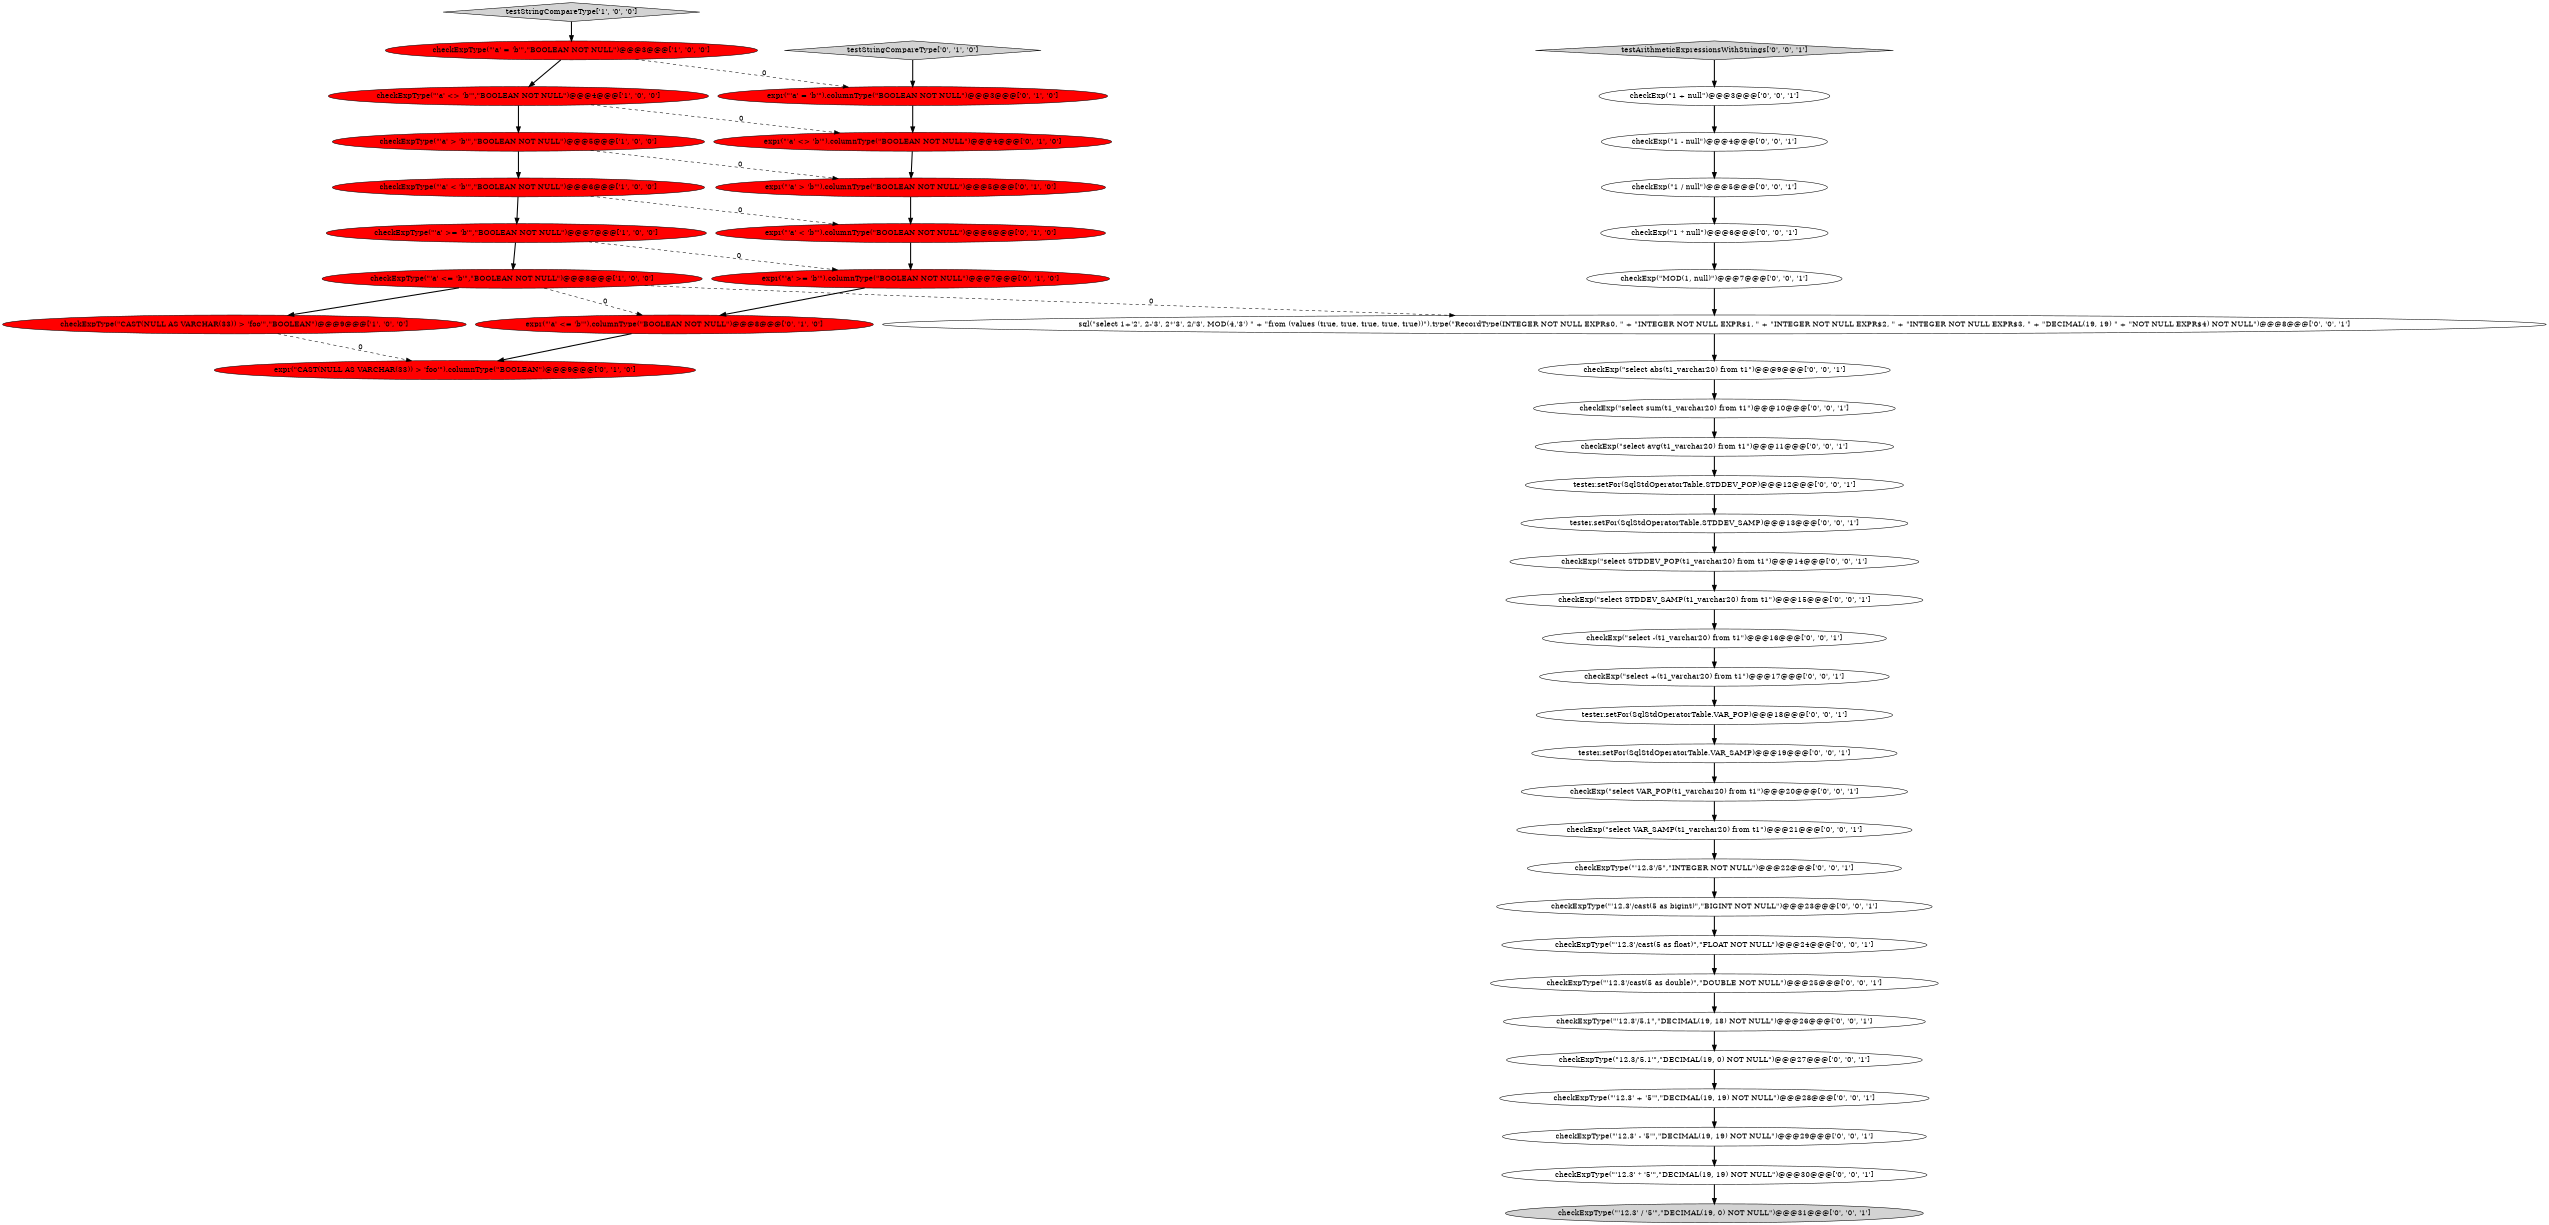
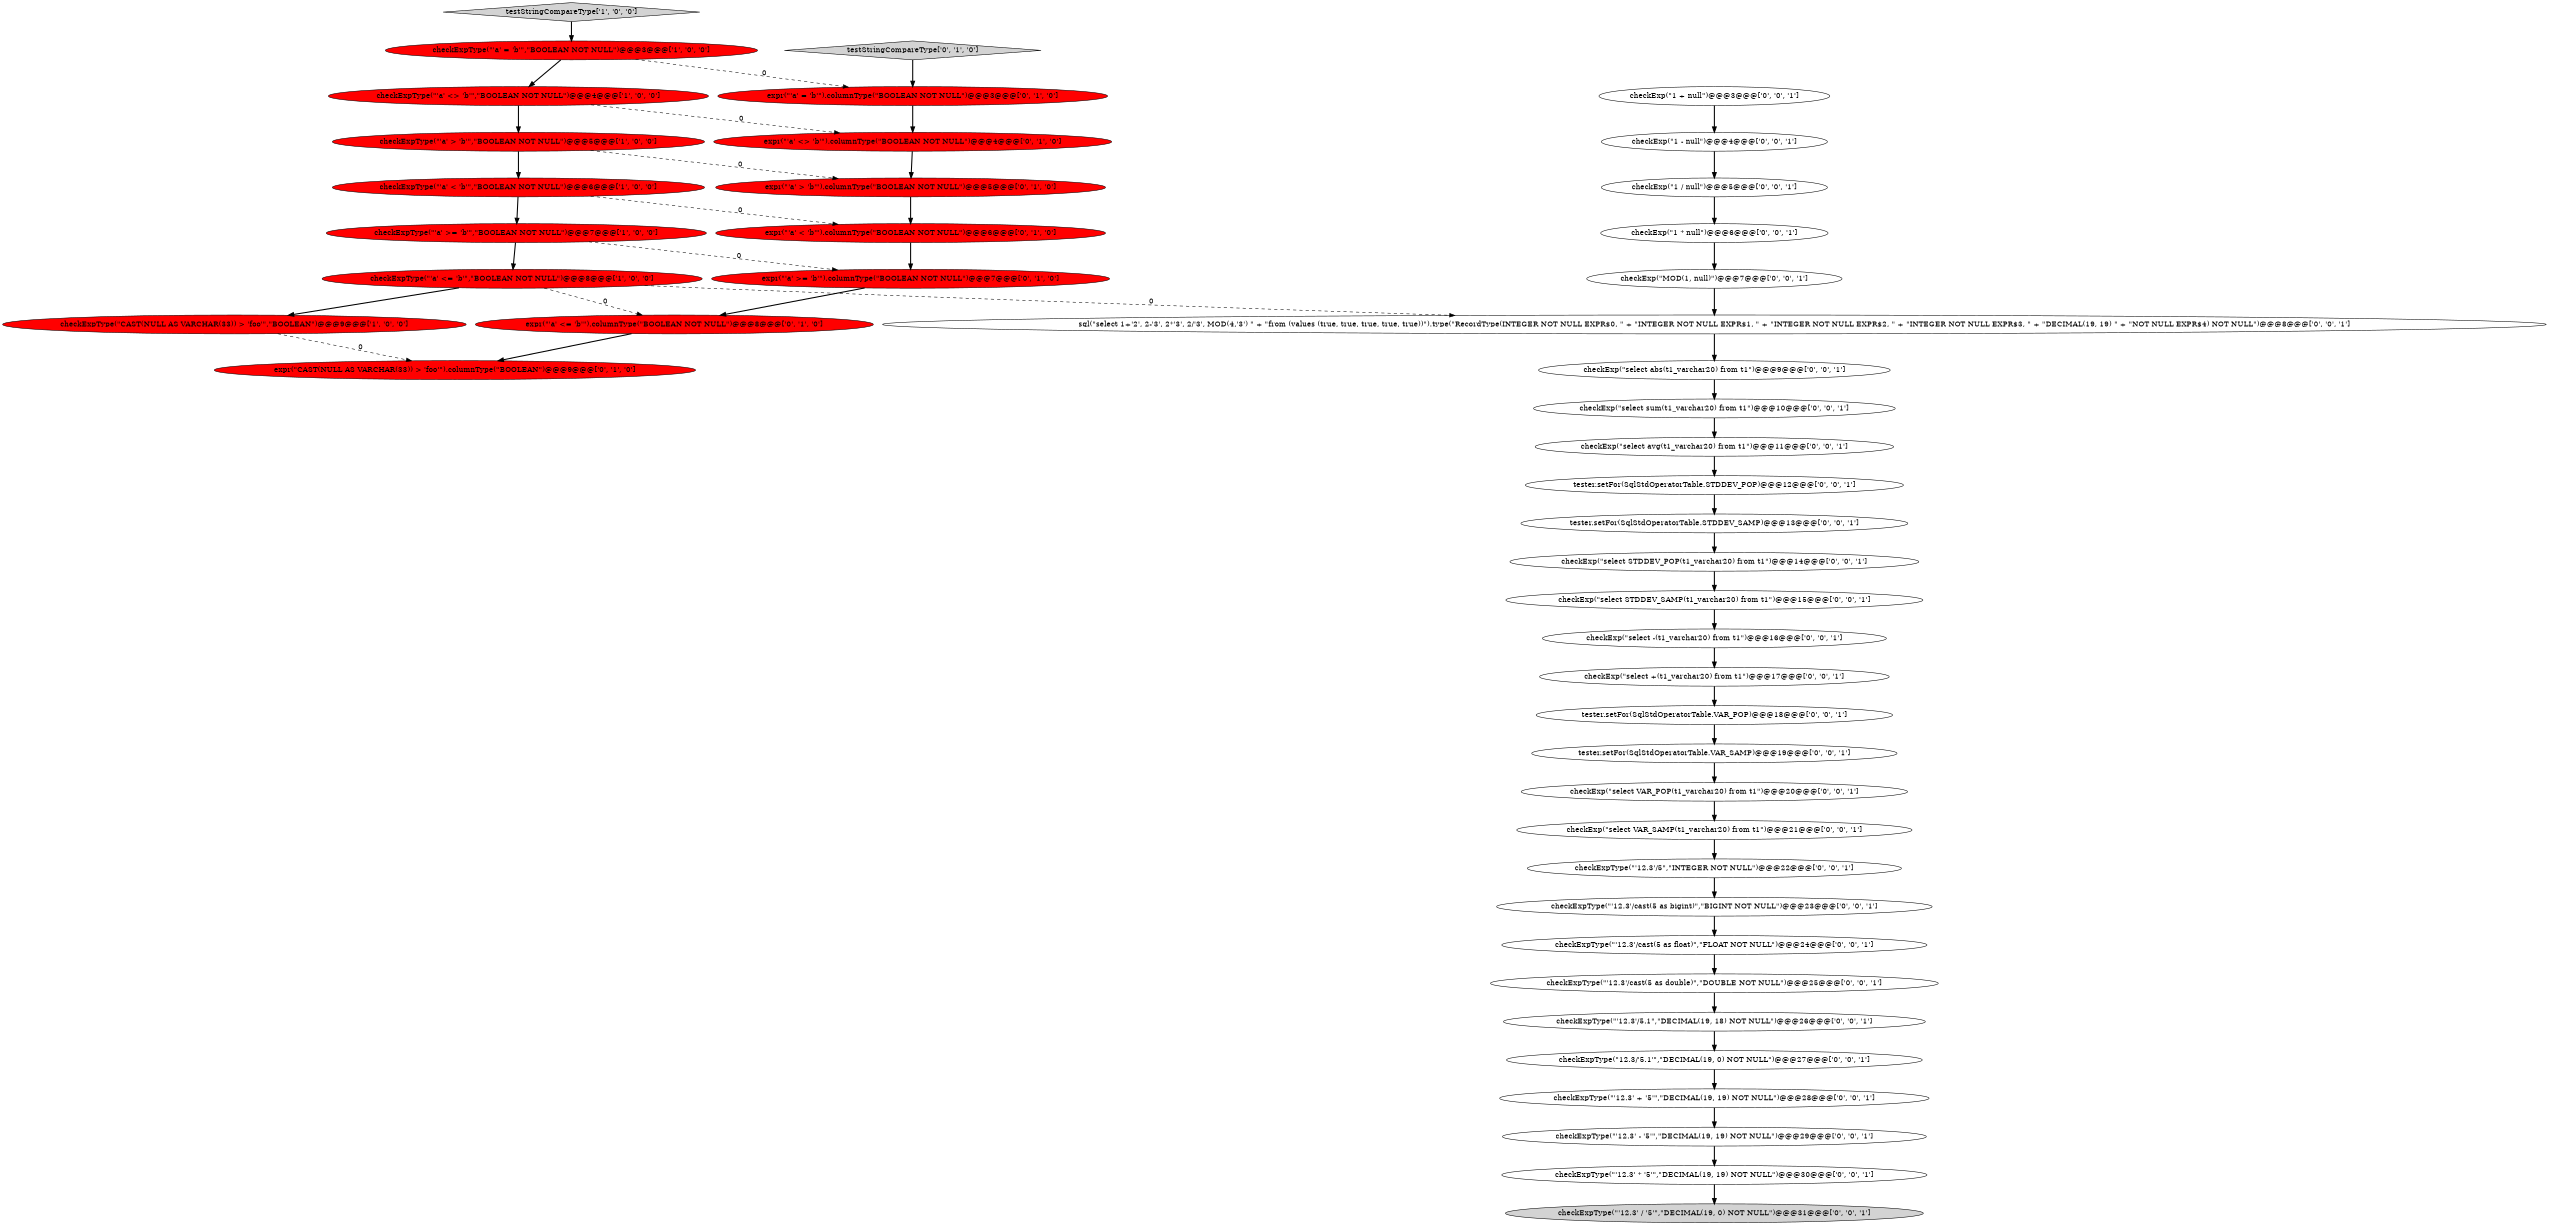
node "testArithmeticExpressionsWithStrings['0', '0', '1']": removed
